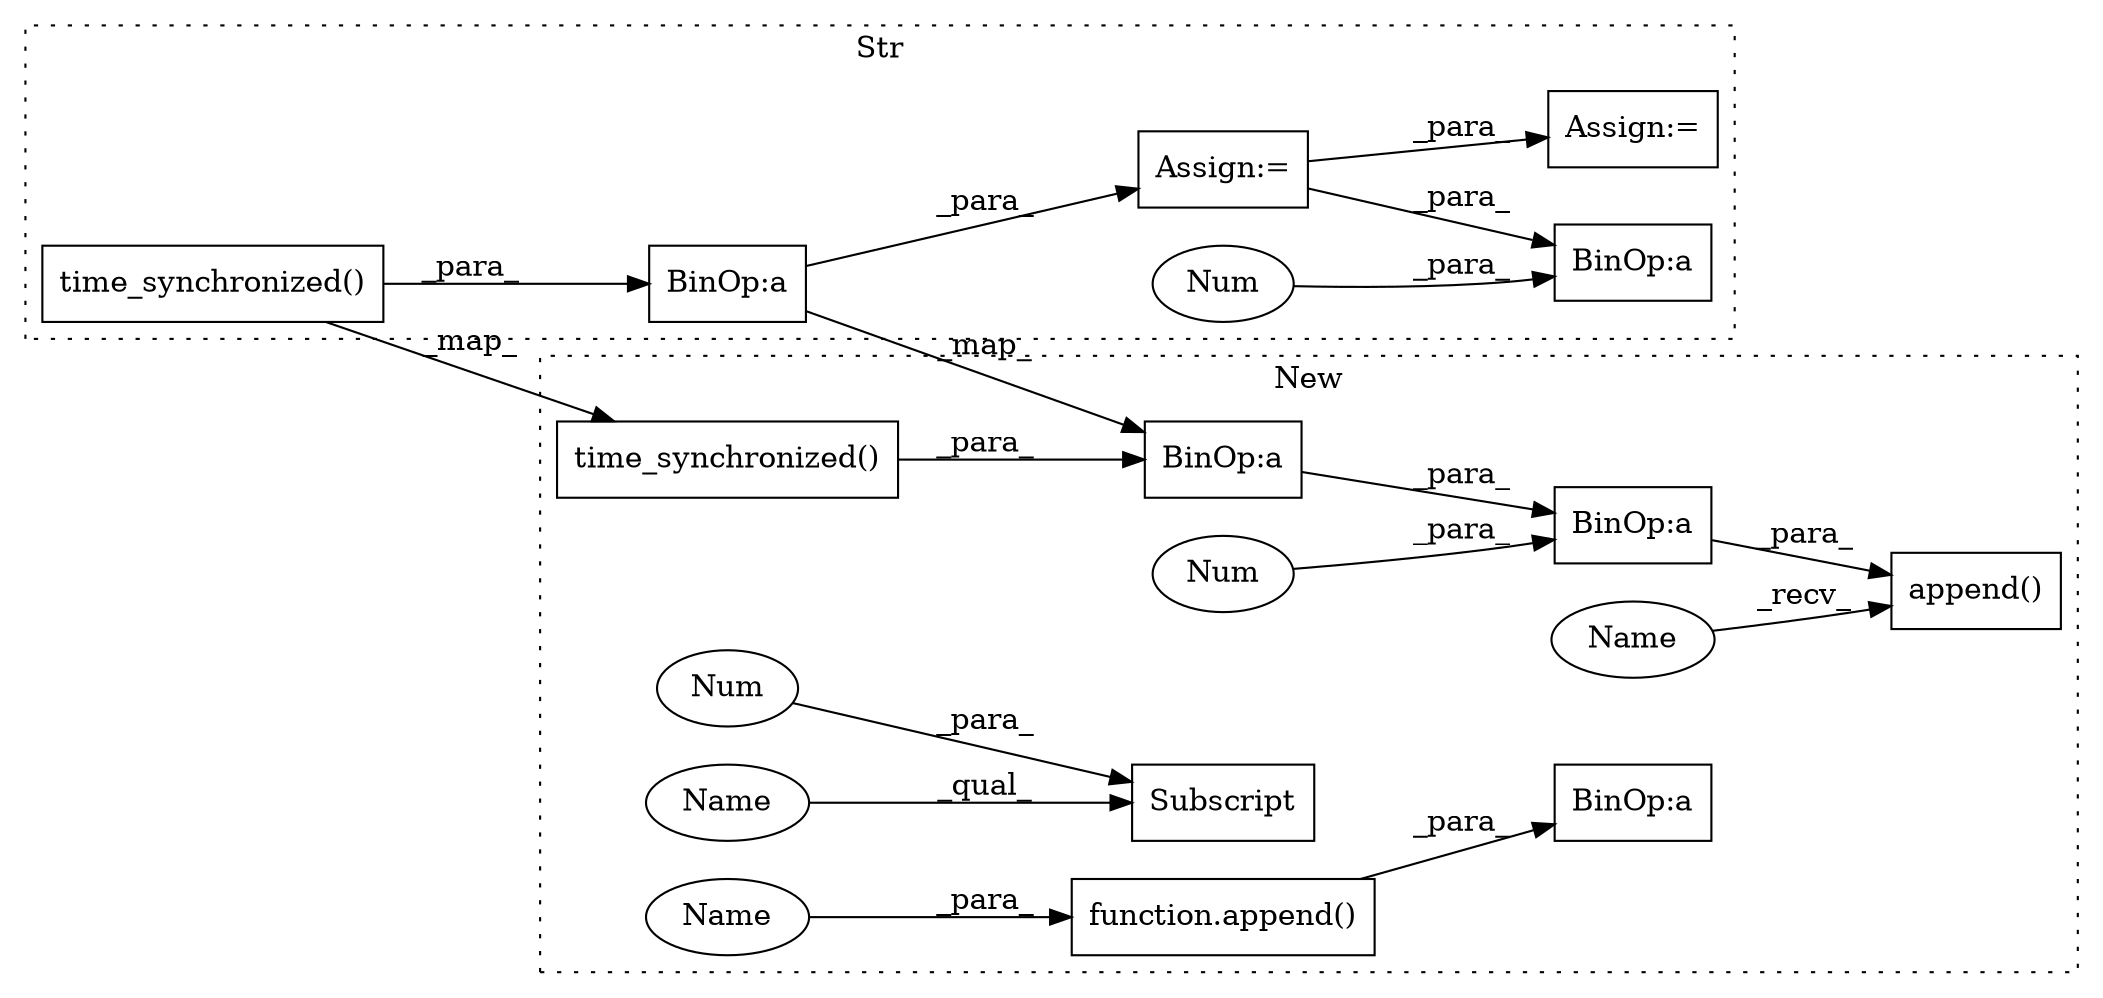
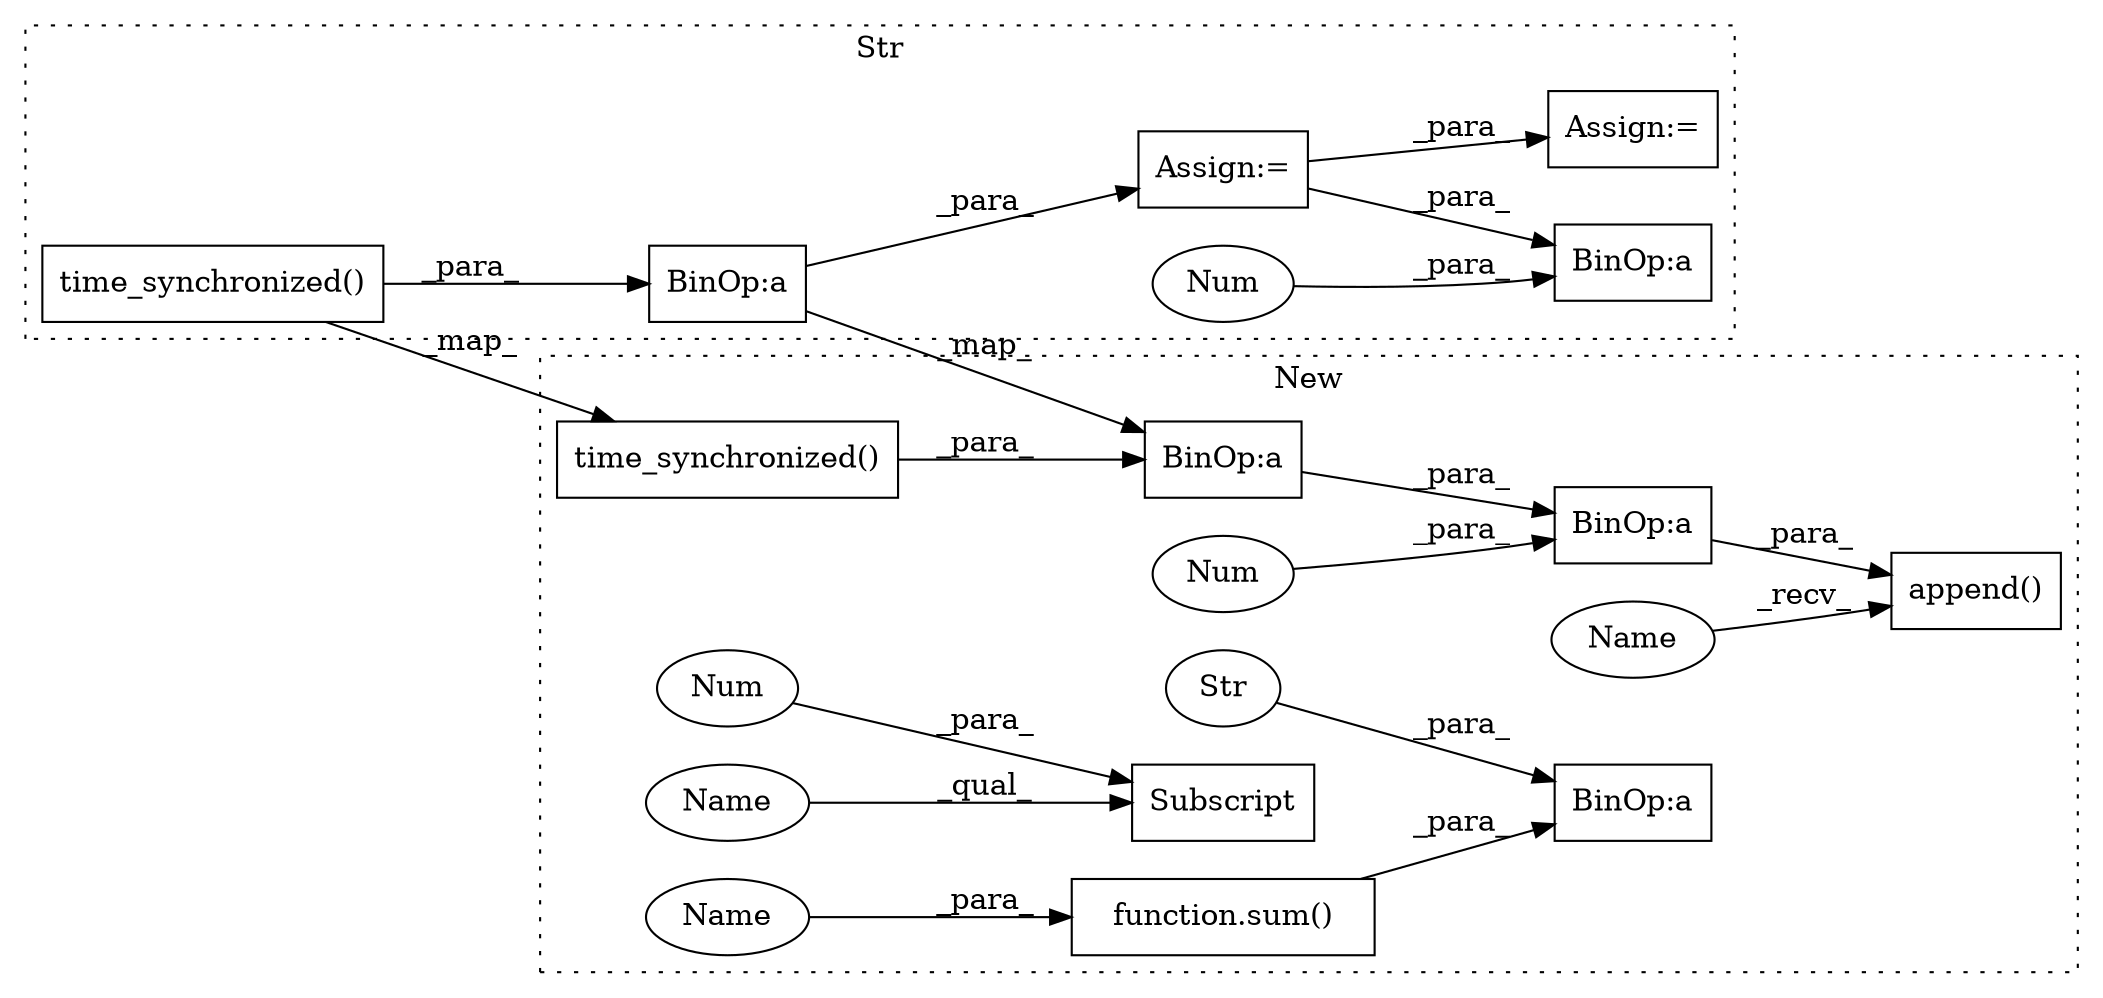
node "Str": added
node "function.append()": label "function.append()" -> "function.sum()"
